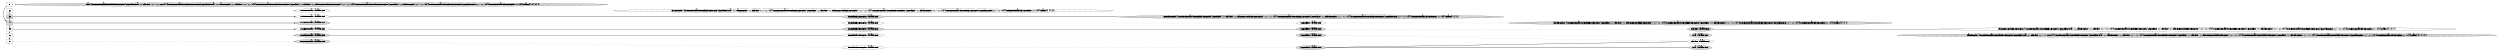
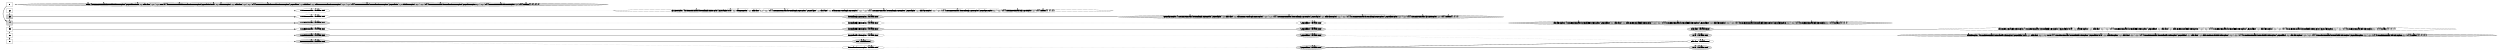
node "toto (variable INT)": added
